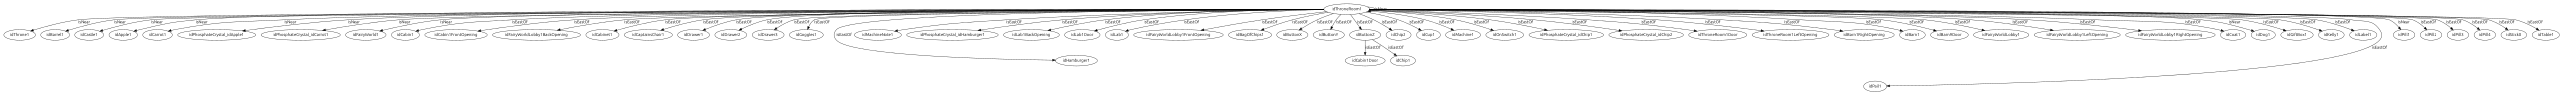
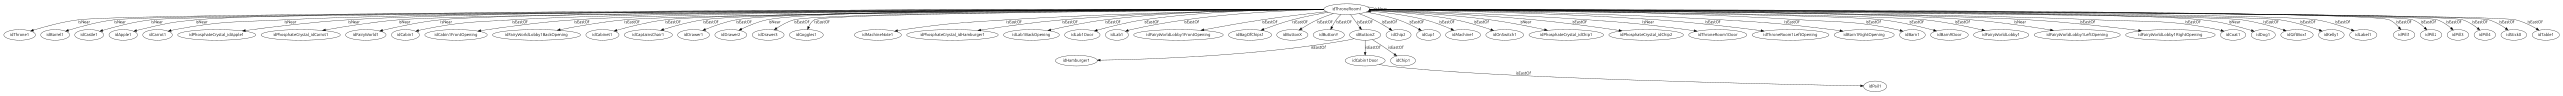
edge "idThroneRoom1" -> "idHamburger1": now "idButtonZ" -> "idHamburger1"
edge "idThroneRoom1" -> "idPail1": now "idCabin1Door" -> "idPail1"
edge "idThroneRoom1" -> "idDrawer2": label "isEastOf" -> "isNear"
edge "idThroneRoom1" -> "idPhosphateCrystal_idChip1": label "isEastOf" -> "isNear"
edge "idThroneRoom1" -> "idThroneRoom1Door": label "isEastOf" -> "isNear"
edge "idThroneRoom1" -> "idFairyWorldLobby1LeftOpening": label "isEastOf" -> "isNear"
edge "idThroneRoom1" -> "idPill1": label "isNear" -> "isEastOf"
